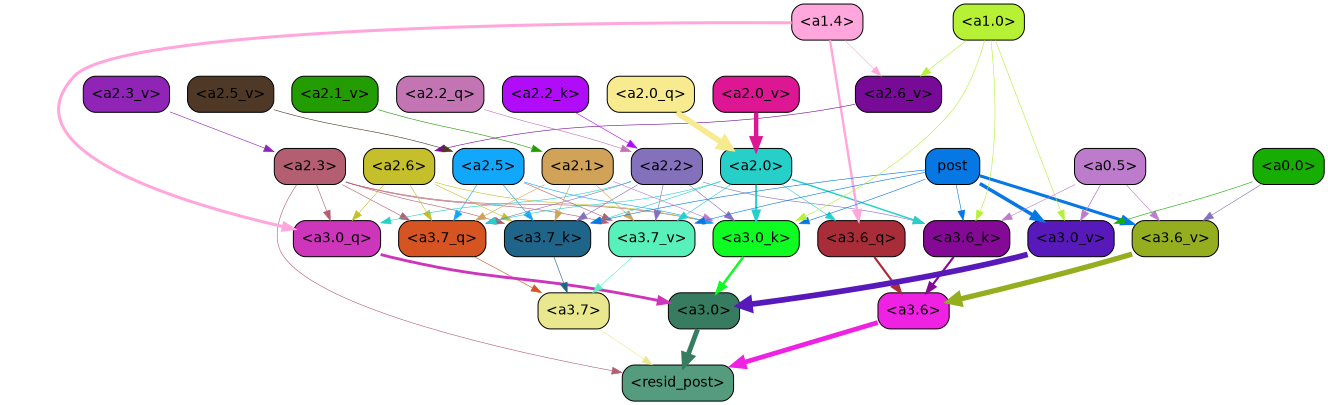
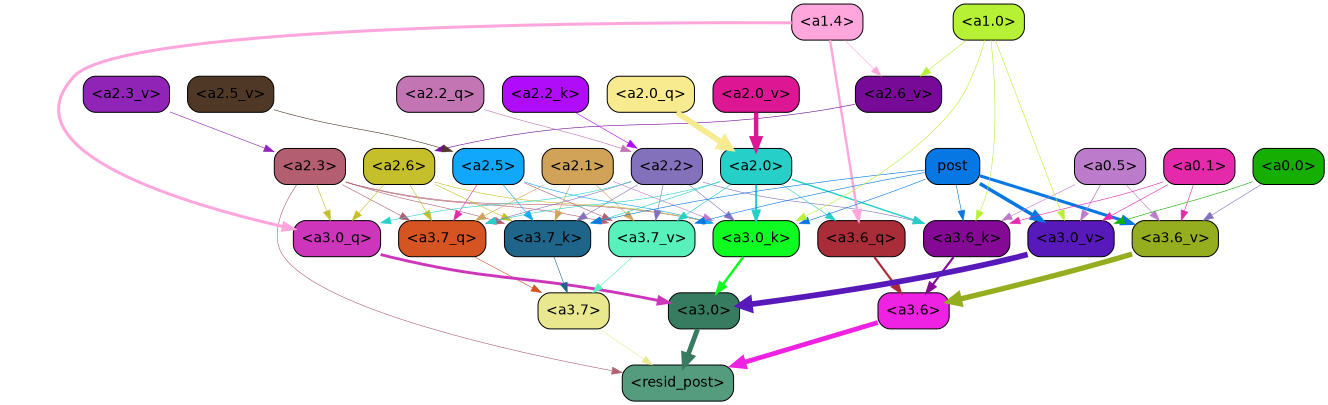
node "<a2.1_v>": removed
node "<a0.1>": added
edge "<a2.3>" -> "<a3.0_q>": color #b35f71 -> #c5bf2b
edge "<a2.5>" -> "<a3.7_q>": color #11a7fa -> #e429ab
